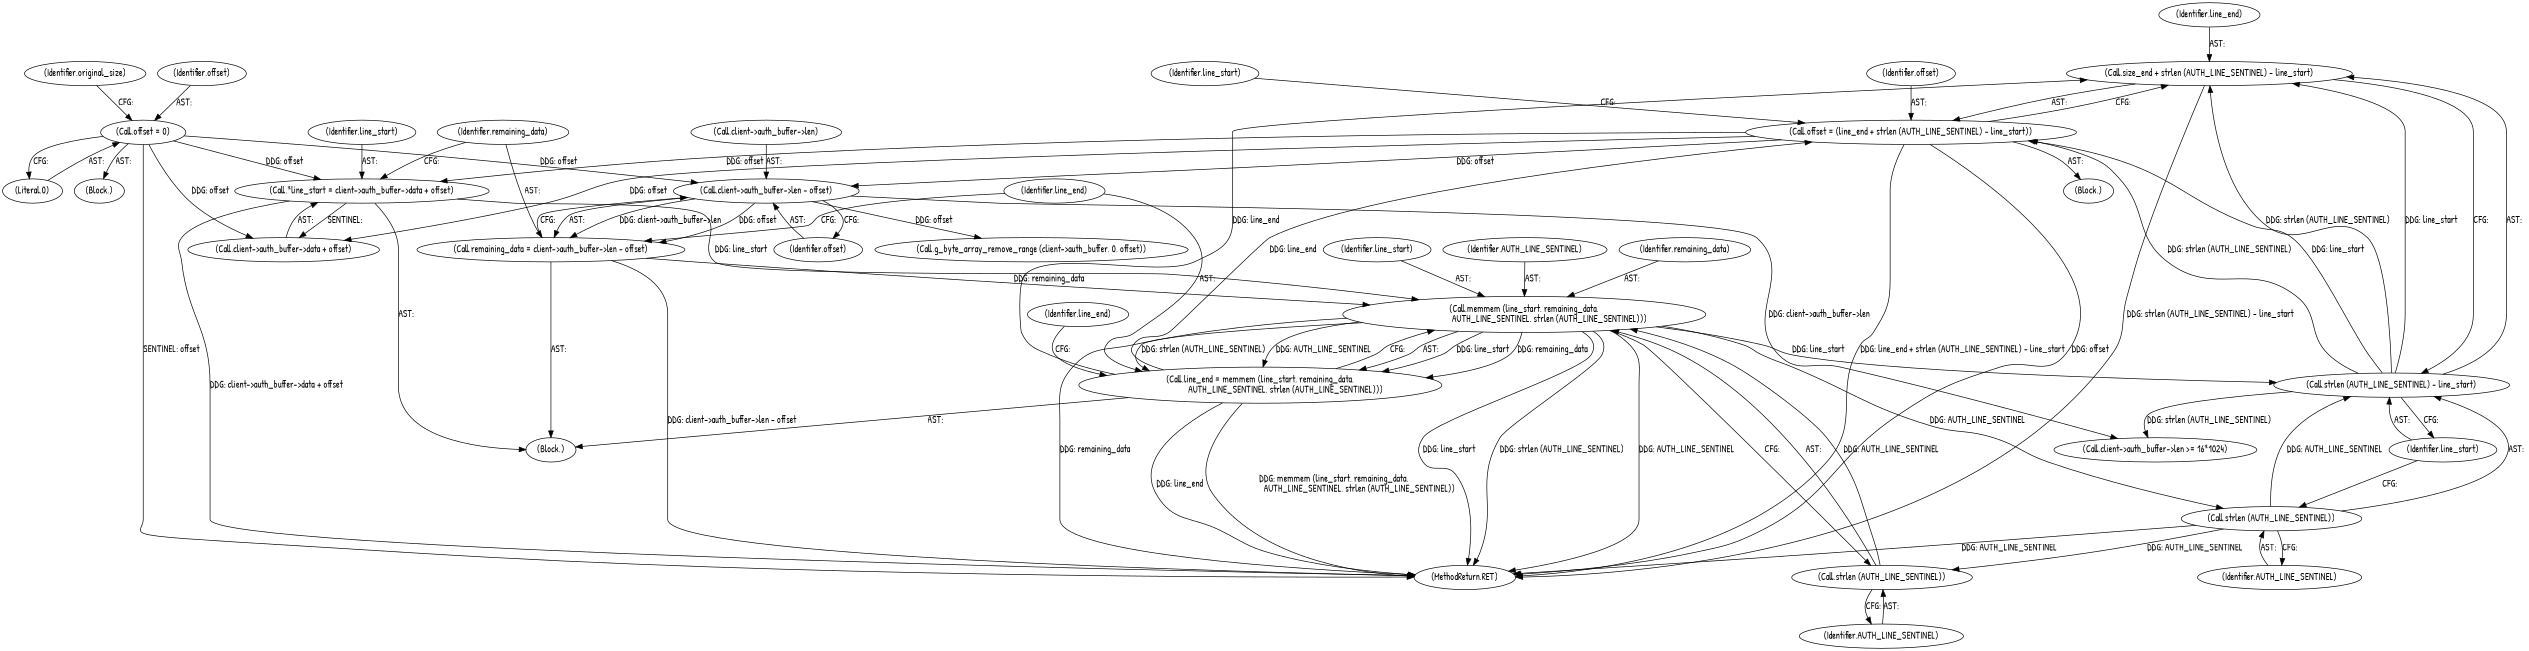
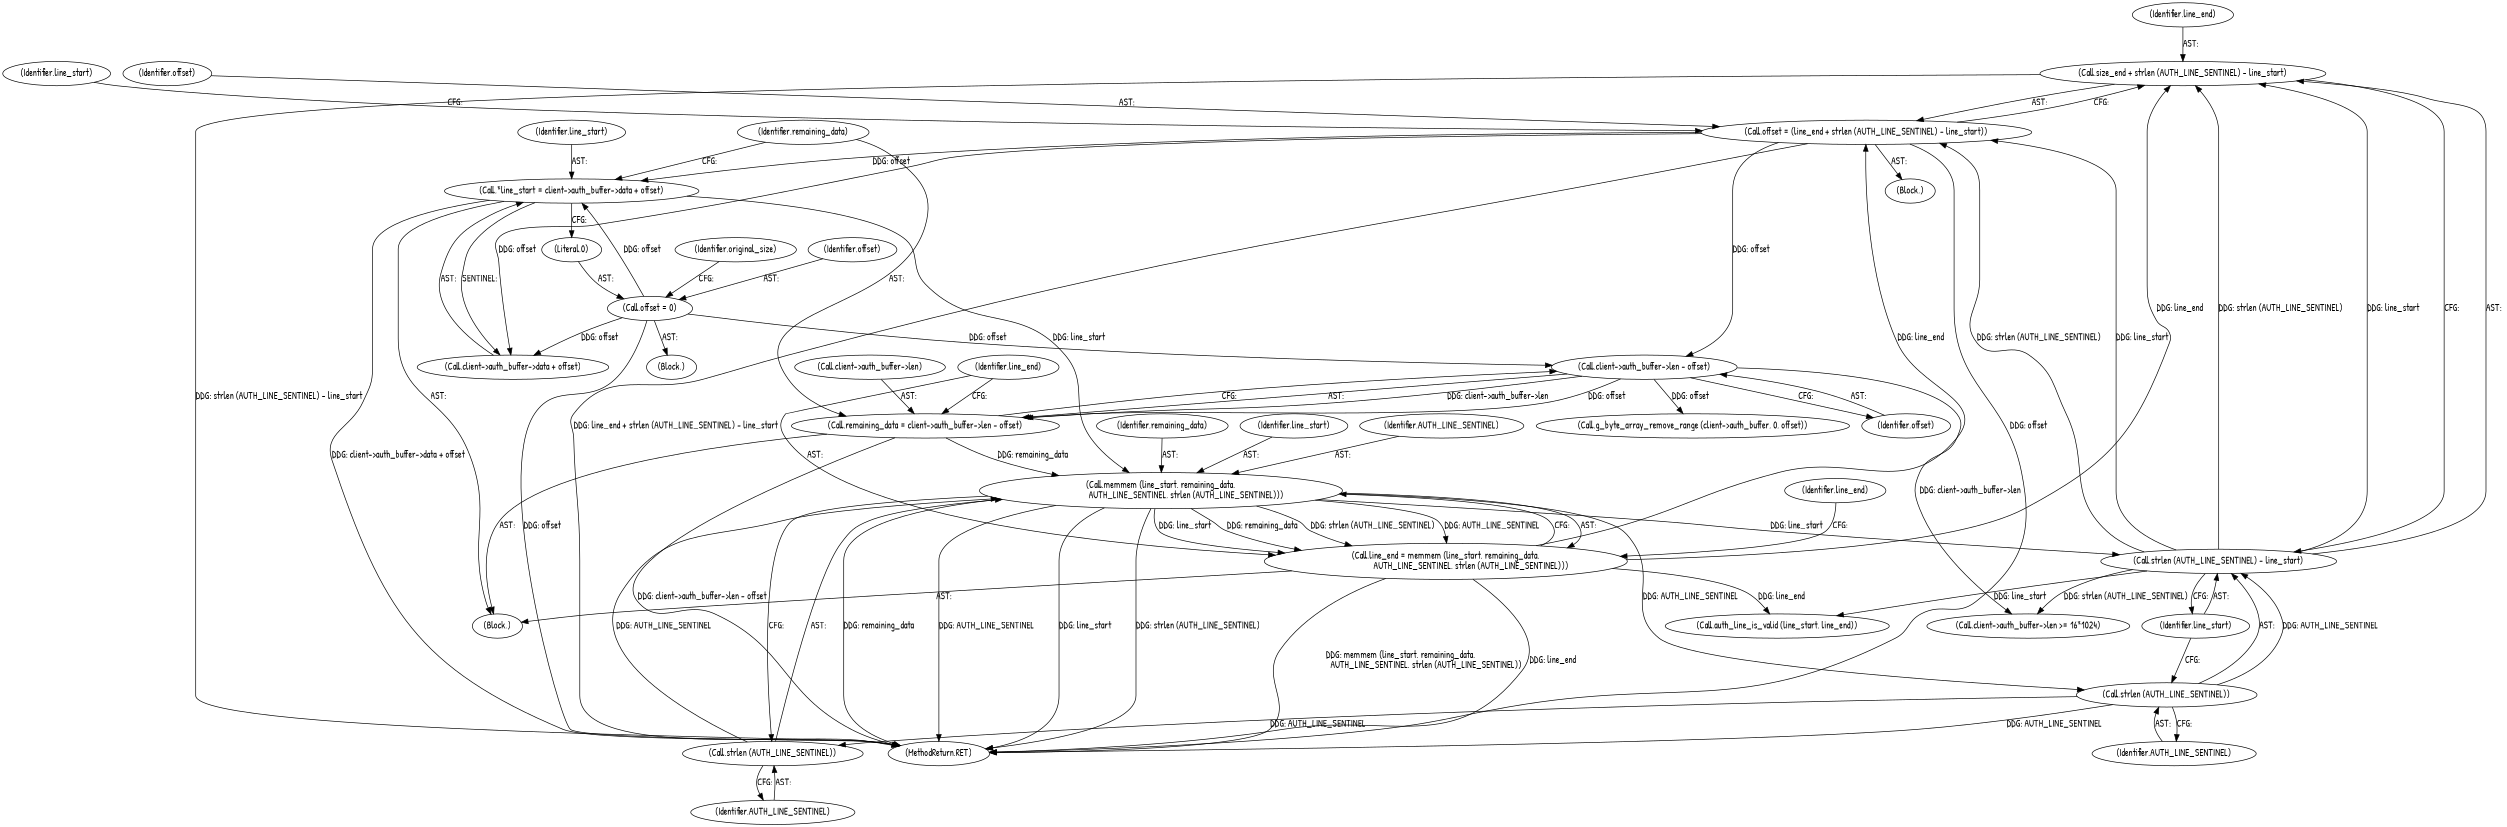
edge "(Call,offset = 0)" -> "(Literal,0)": now "(Call,*line_start = client->auth_buffer->data + offset)" -> "(Literal,0)"
edge "(Call,client->auth_buffer->len)" -> "(Call,client->auth_buffer->len - offset)": now "(Call,client->auth_buffer->len)" -> "(Call,remaining_data = client->auth_buffer->len - offset)"
edge "(Call,offset = 0)" -> "(MethodReturn,RET)": label "SENTINEL: offset" -> "DDG: offset"
node "(Call,auth_line_is_valid (line_start, line_end))": added
